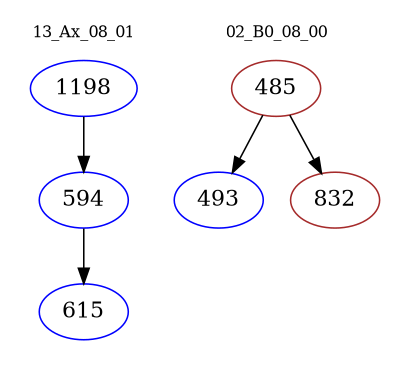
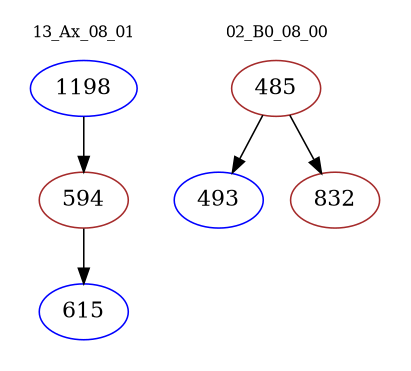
node "594": color blue -> brown
